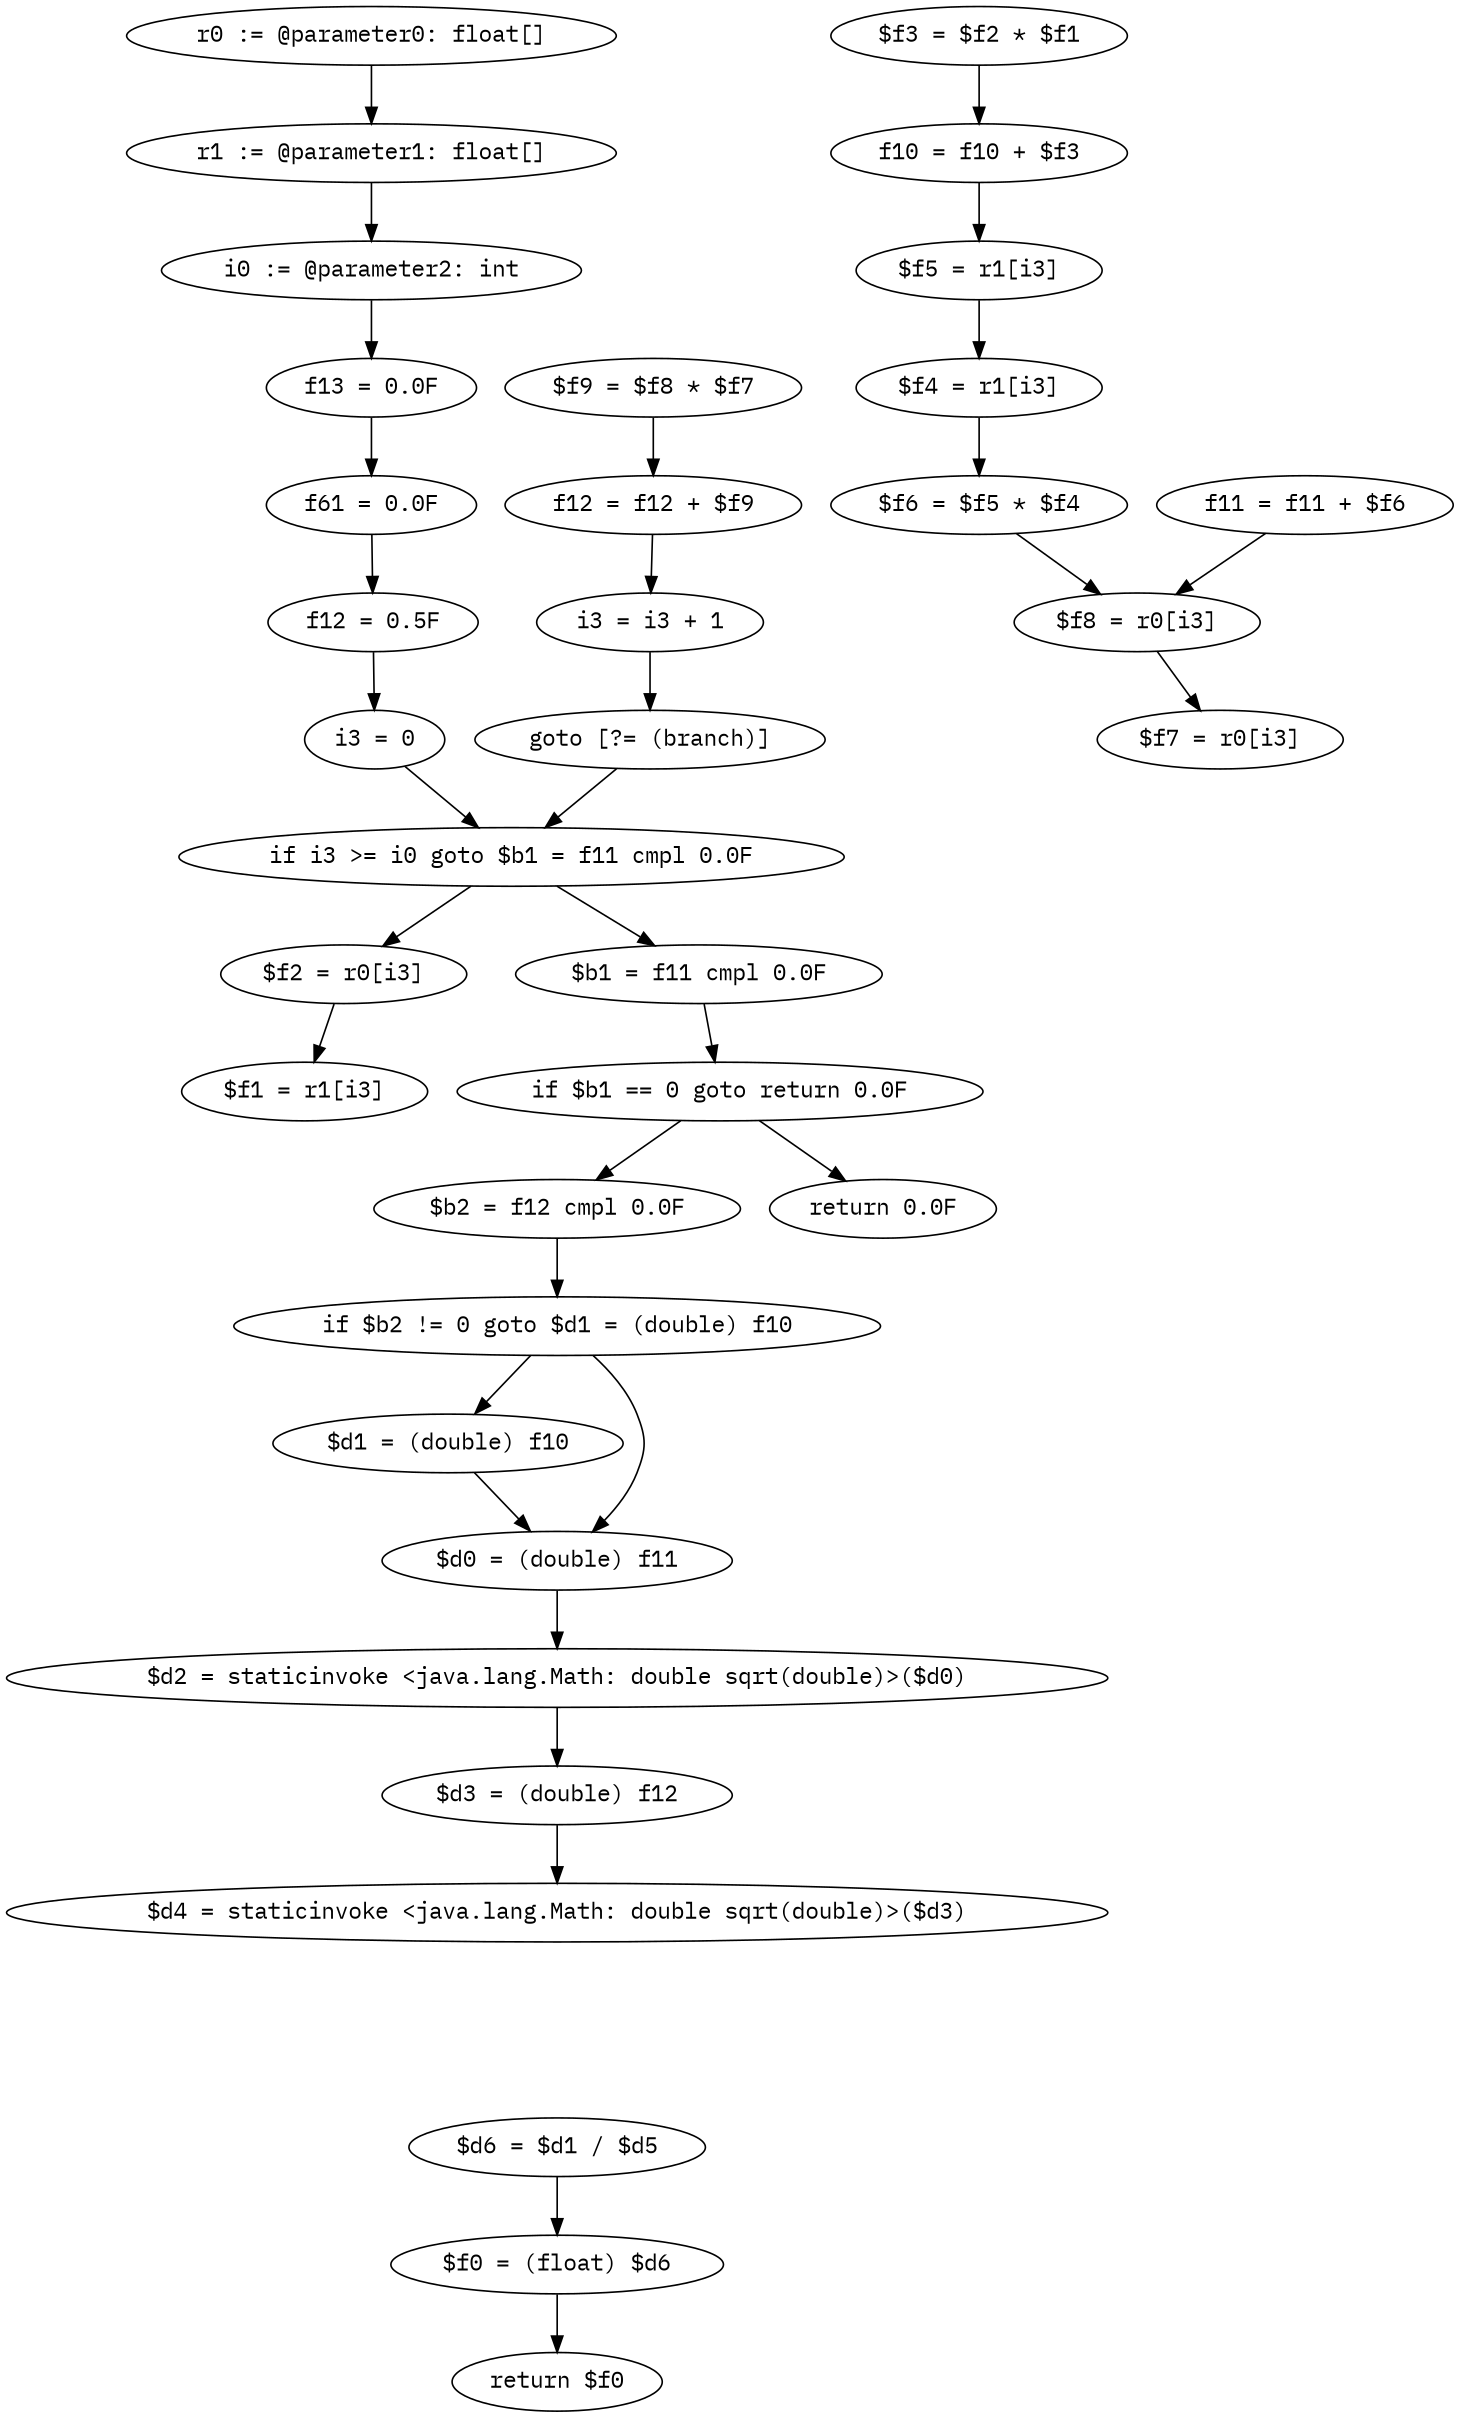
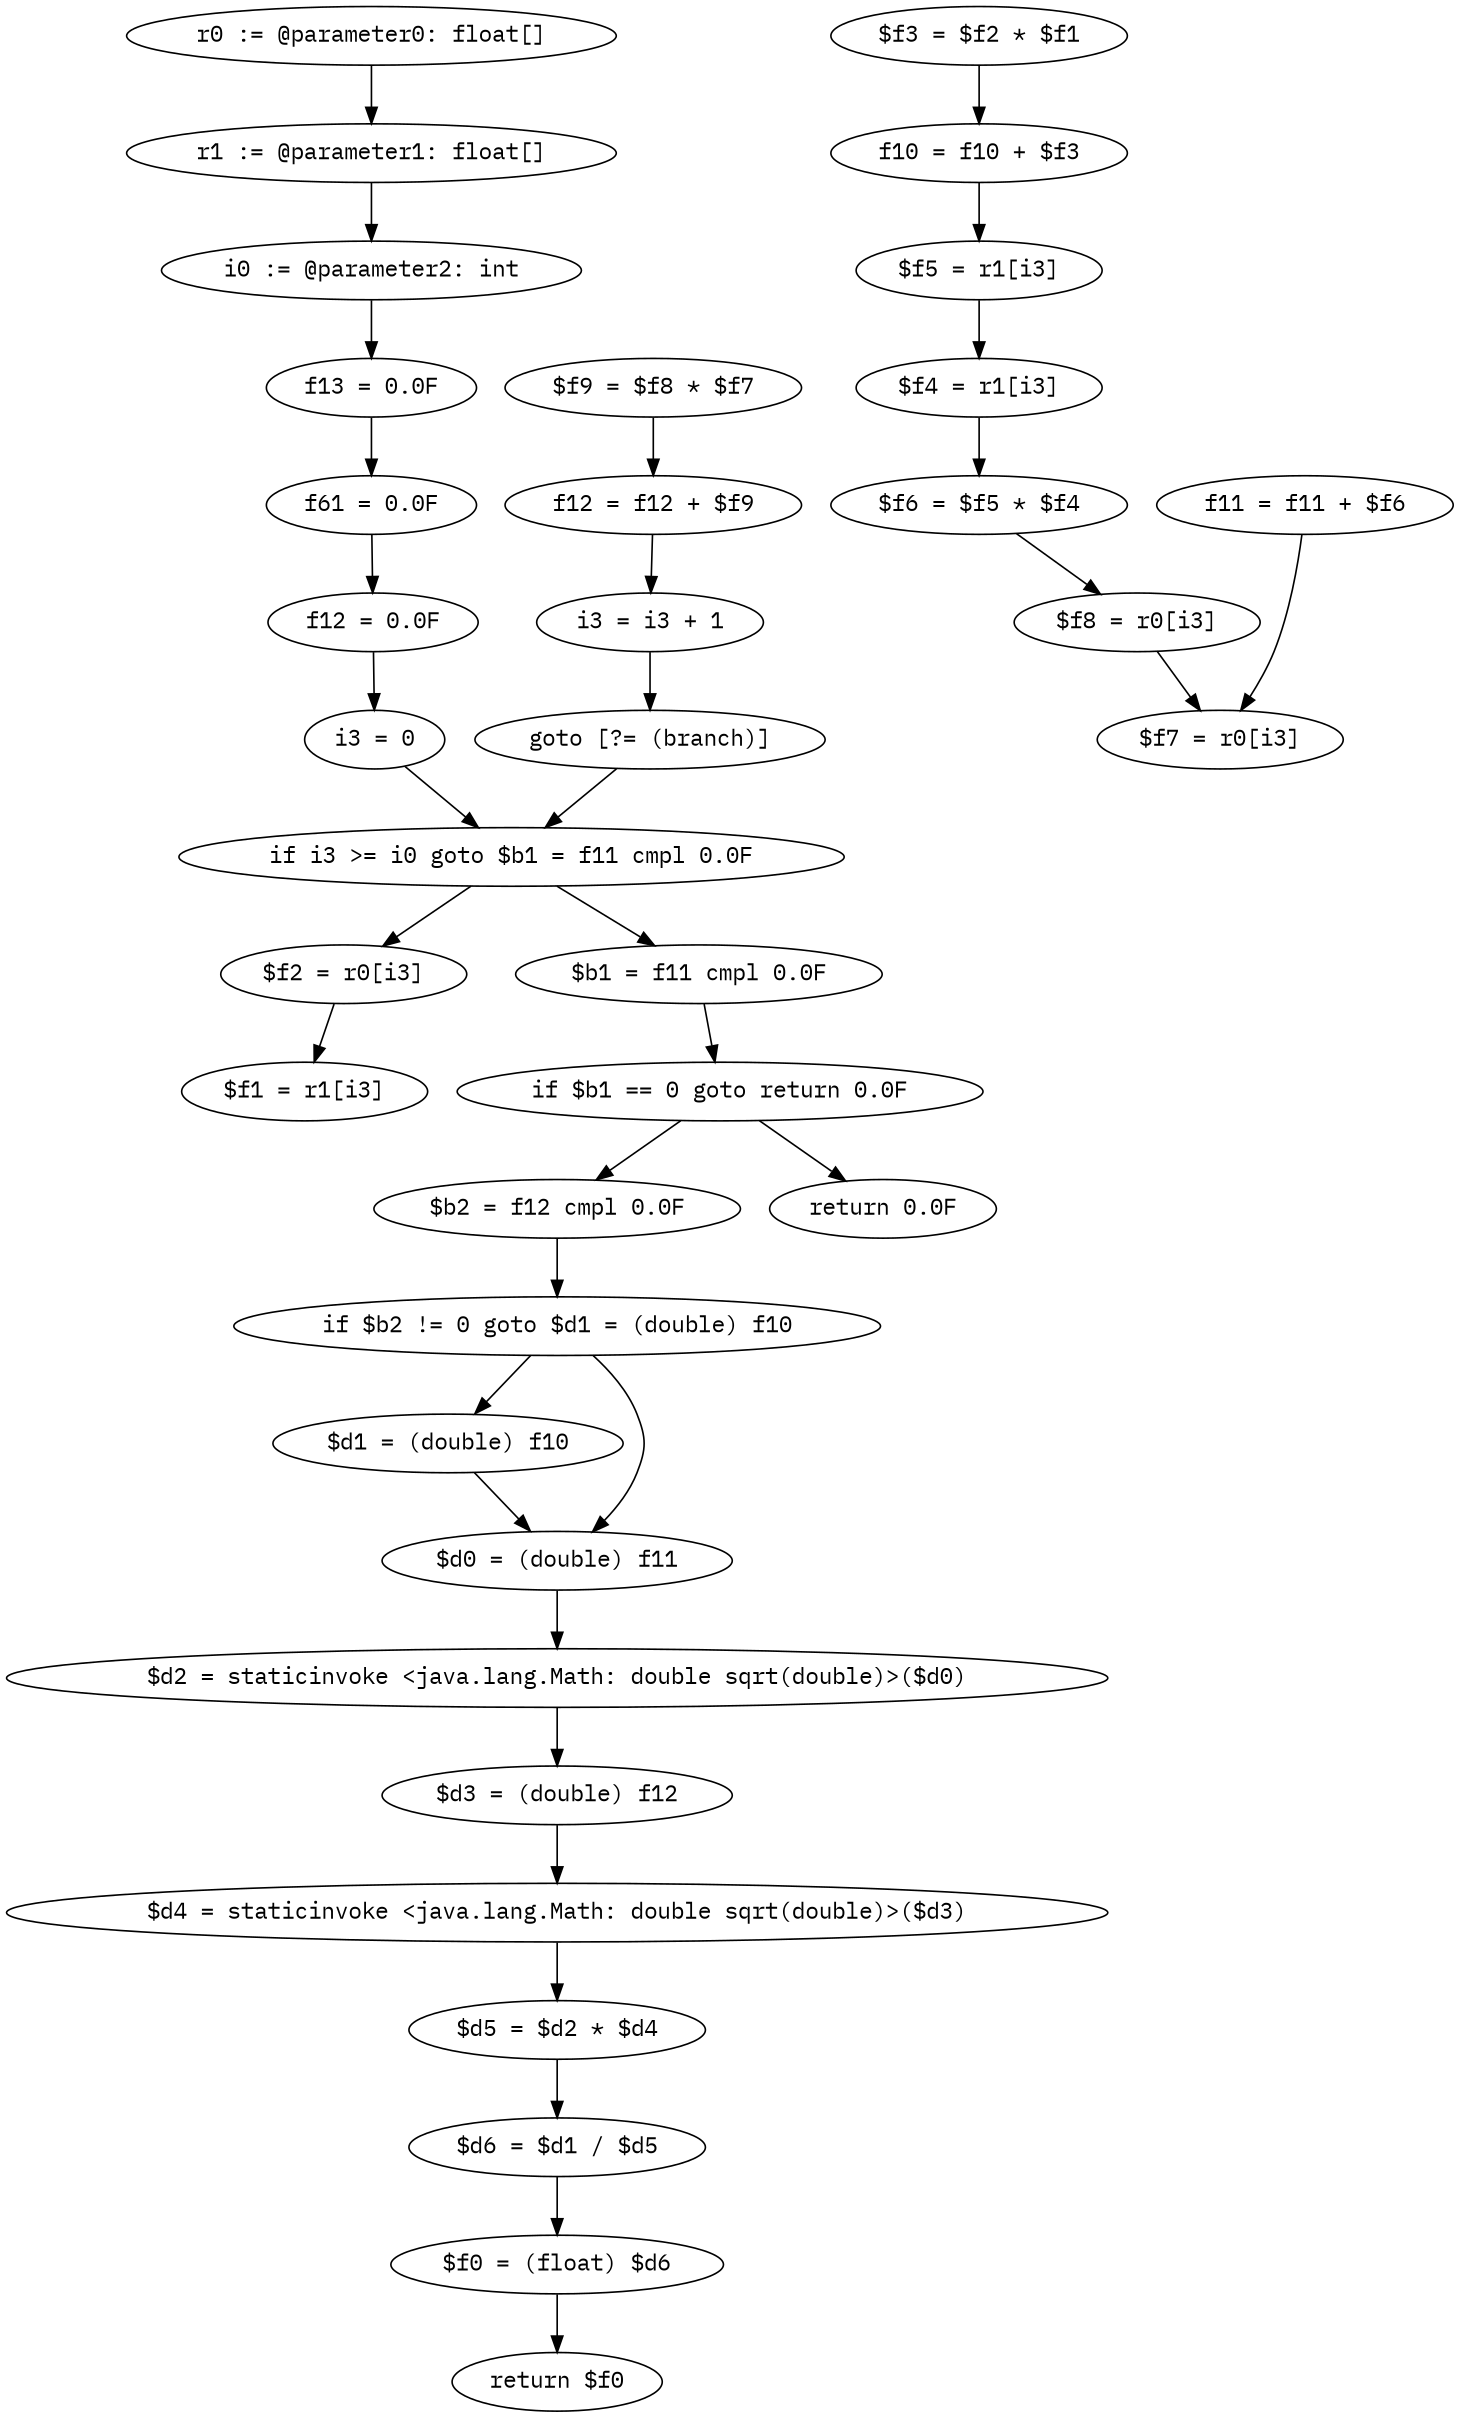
edge "f11 = f11 + $f6" -> "$f8 = r0[i3]": now "f11 = f11 + $f6" -> "$f7 = r0[i3]"
node "f12 = 0.5F": label "f12 = 0.5F" -> "f12 = 0.0F"
node "$d5 = $d2 * $d4": added
